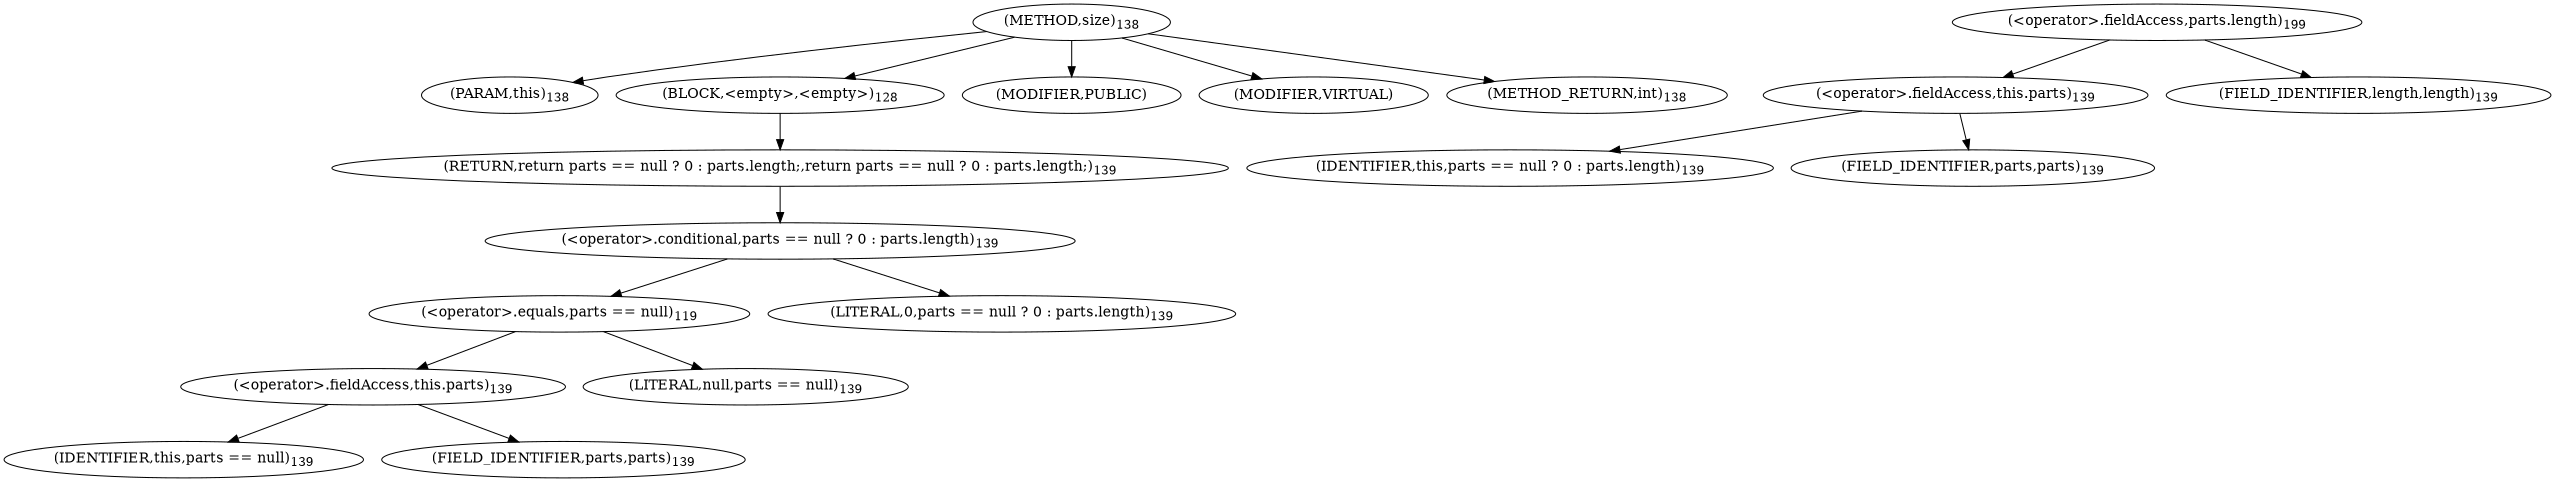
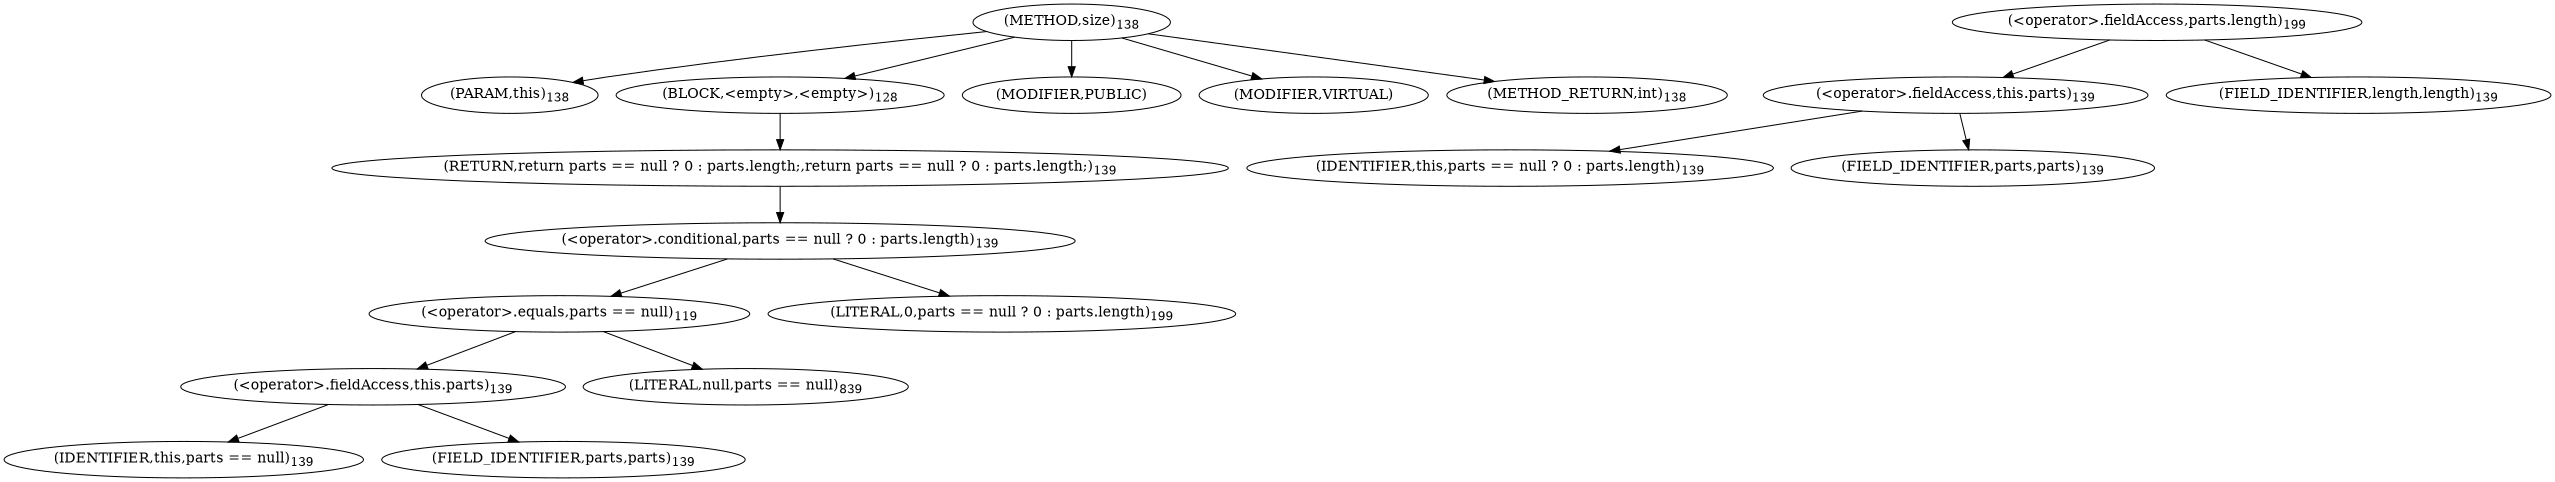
node "(LITERAL,0,parts == null ? 0 : parts.length)": text "139" -> "199"
node "(LITERAL,null,parts == null)": text "139" -> "839"
